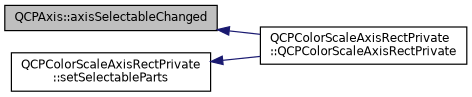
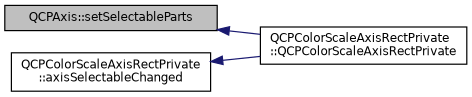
node "QCPAxis::axisSelectableChanged": label "QCPAxis::axisSelectableChanged" -> "QCPAxis::setSelectableParts"
node "QCPColorScaleAxisRectPrivate ::setSelectableParts": label "QCPColorScaleAxisRectPrivate ::setSelectableParts" -> "QCPColorScaleAxisRectPrivate ::axisSelectableChanged"
